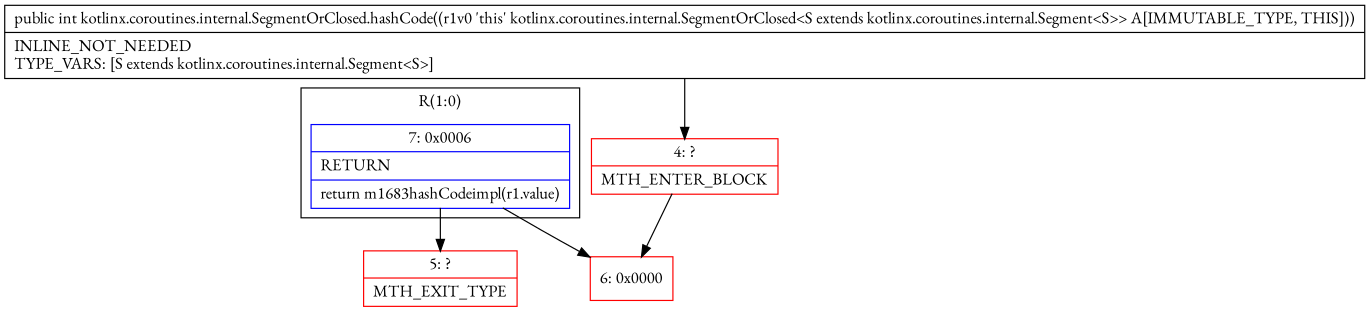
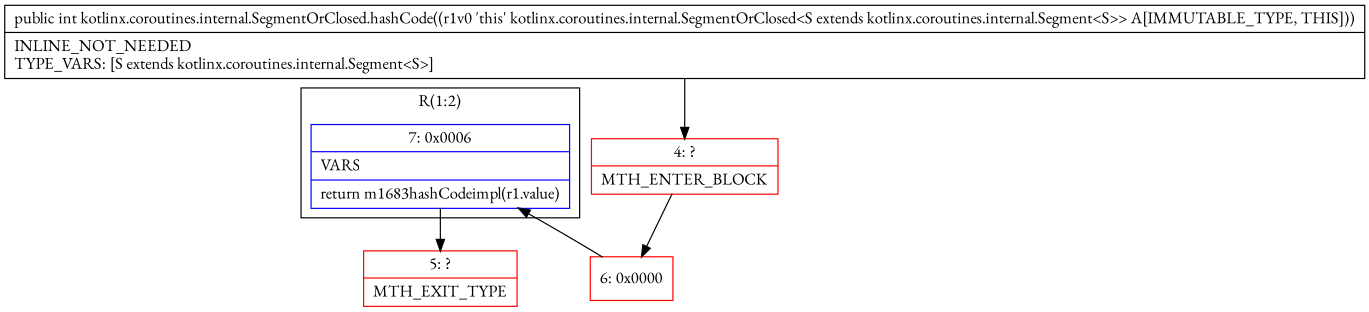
cluster "R(1:0)": label "R(1:0)" -> "R(1:2)"
node "7: 0x0006": text "RETURN" -> "VARS"
edge "7: 0x0006" -> "6: 0x0000": reversed
